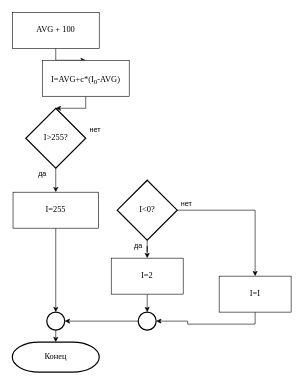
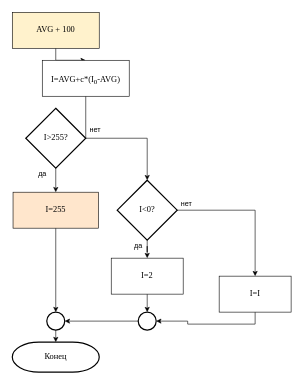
node "AVG + 100": fillcolor #ffffff -> #fff2cc
edge "I=AVG+c*(I0-AVG)" -> "I>255?": now "I=AVG+c*(I0-AVG)" -> "I<0?"
node "I=255": fillcolor #ffffff -> #ffe6cc
